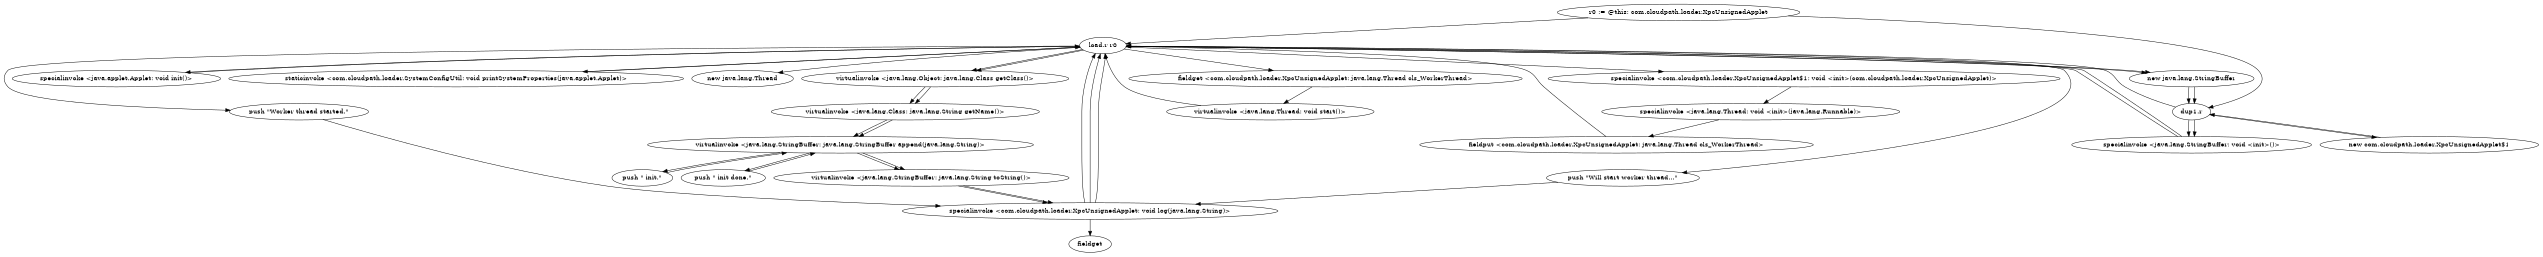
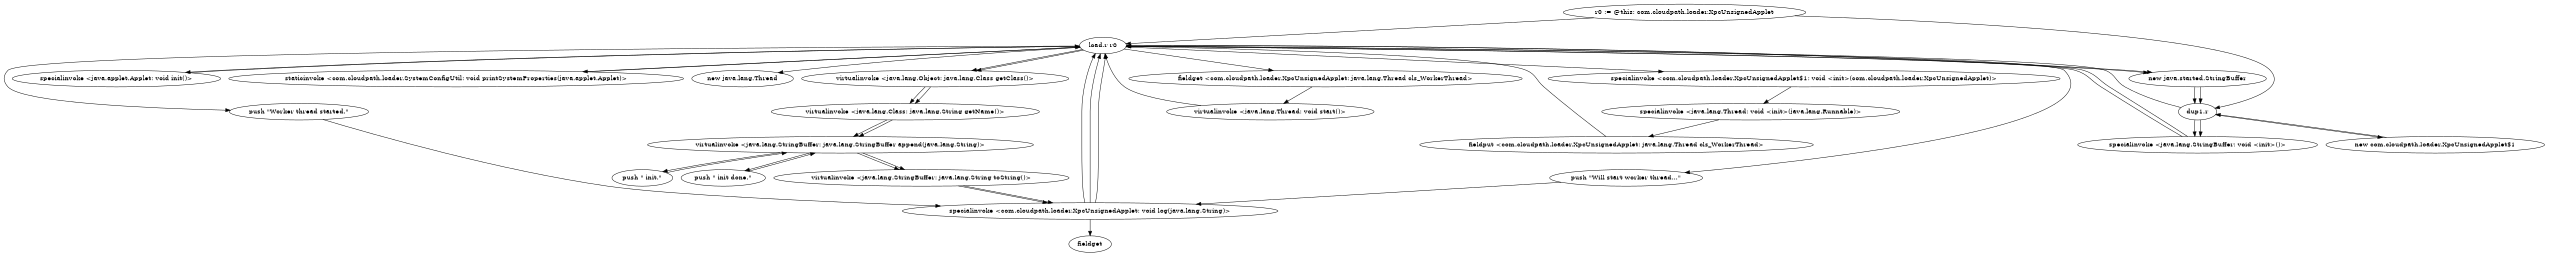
node "new java.lang.StringBuffer": label "new java.lang.StringBuffer" -> "new java.started.StringBuffer"
